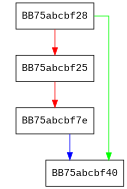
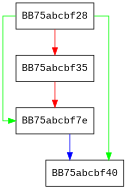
edge "BB75abcbf28" -> "BB75abcbf7e": added
node "BB75abcbf25": label "BB75abcbf25" -> "BB75abcbf35"
